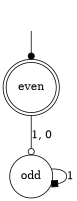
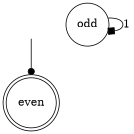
edge "even" -> "odd": removed, label "1, 0"
